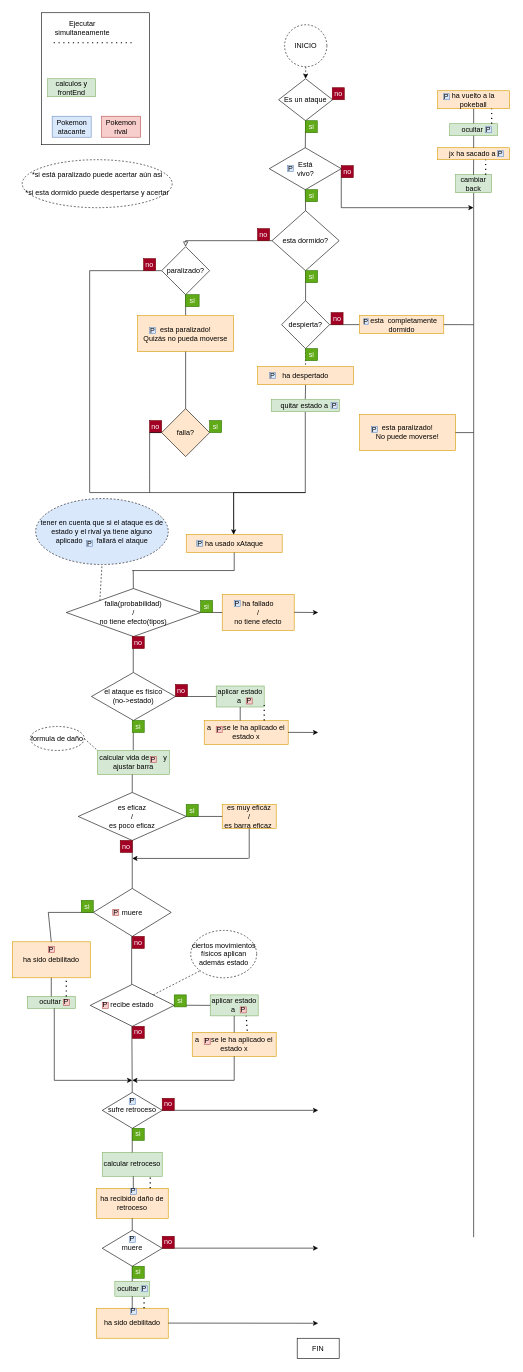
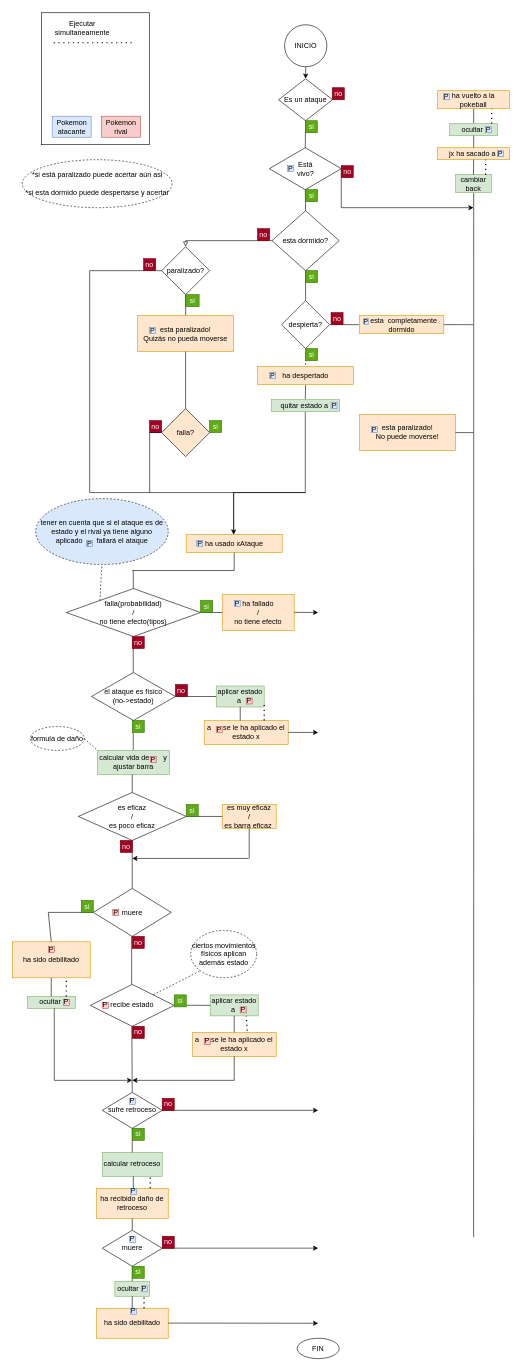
node "INICIO": style dashed -> solid
edge "INICIO" -> "Es un ataque": style dashed -> solid
node "calculos y frontEnd": removed
node "FIN": shape rectangle -> ellipse
